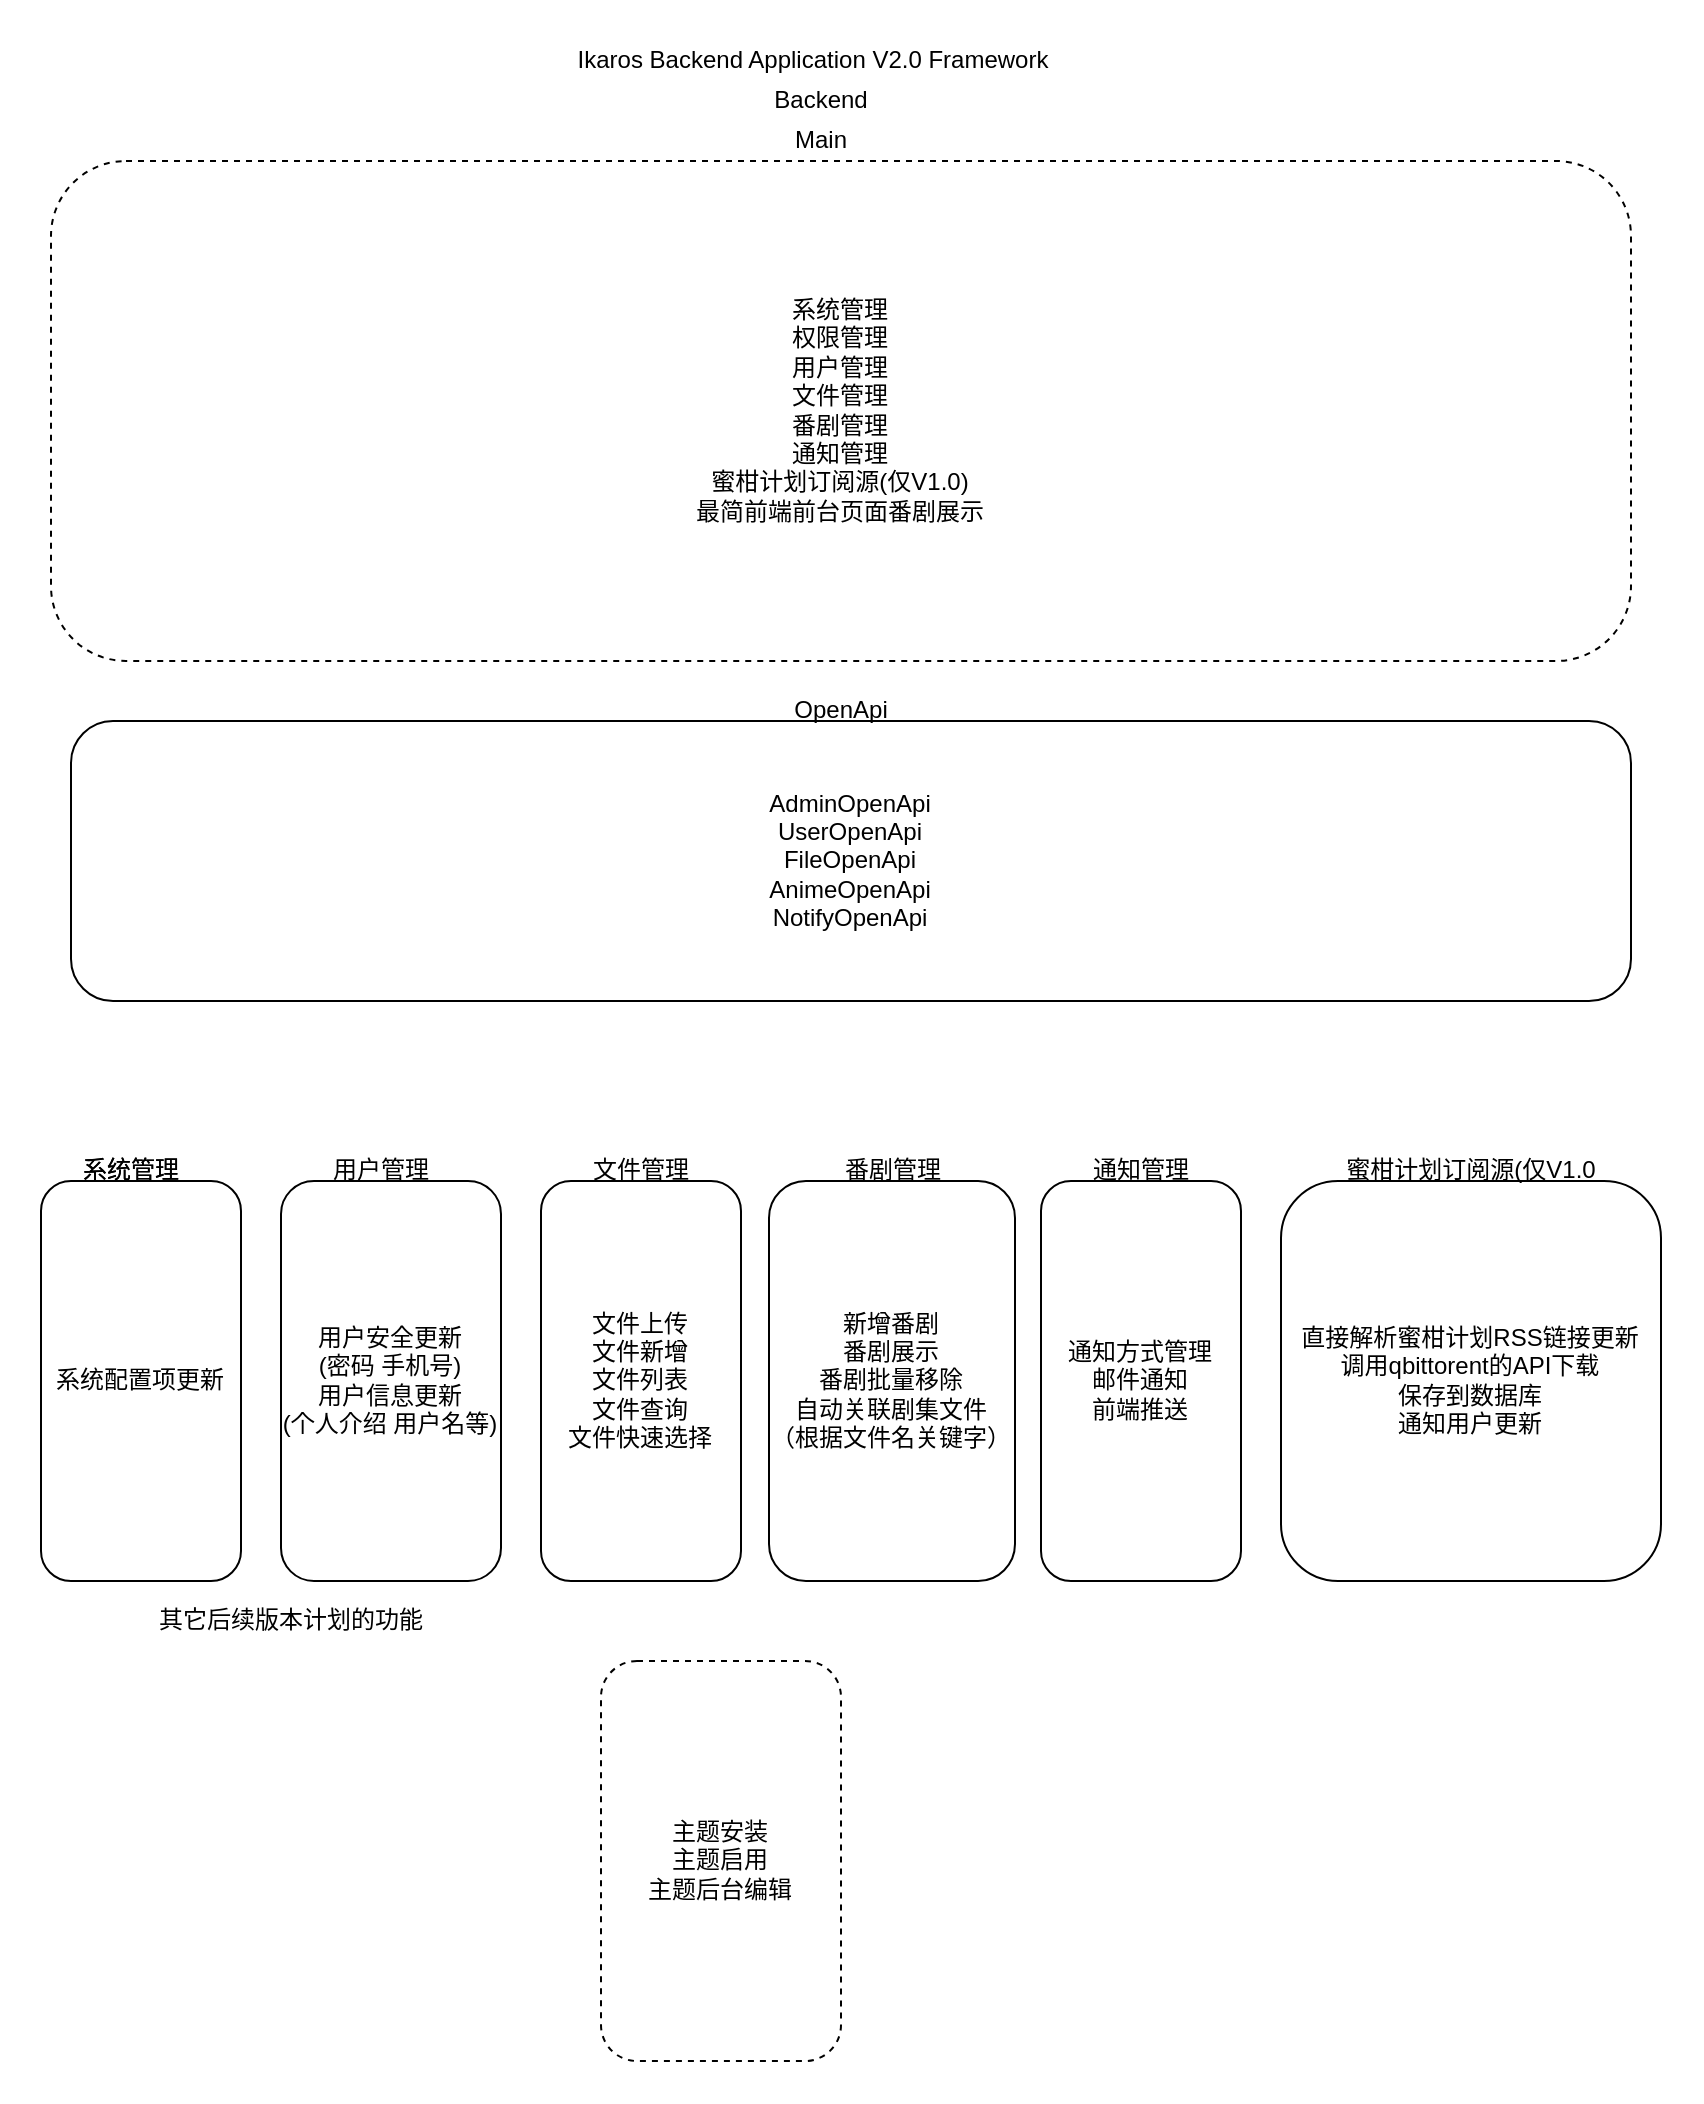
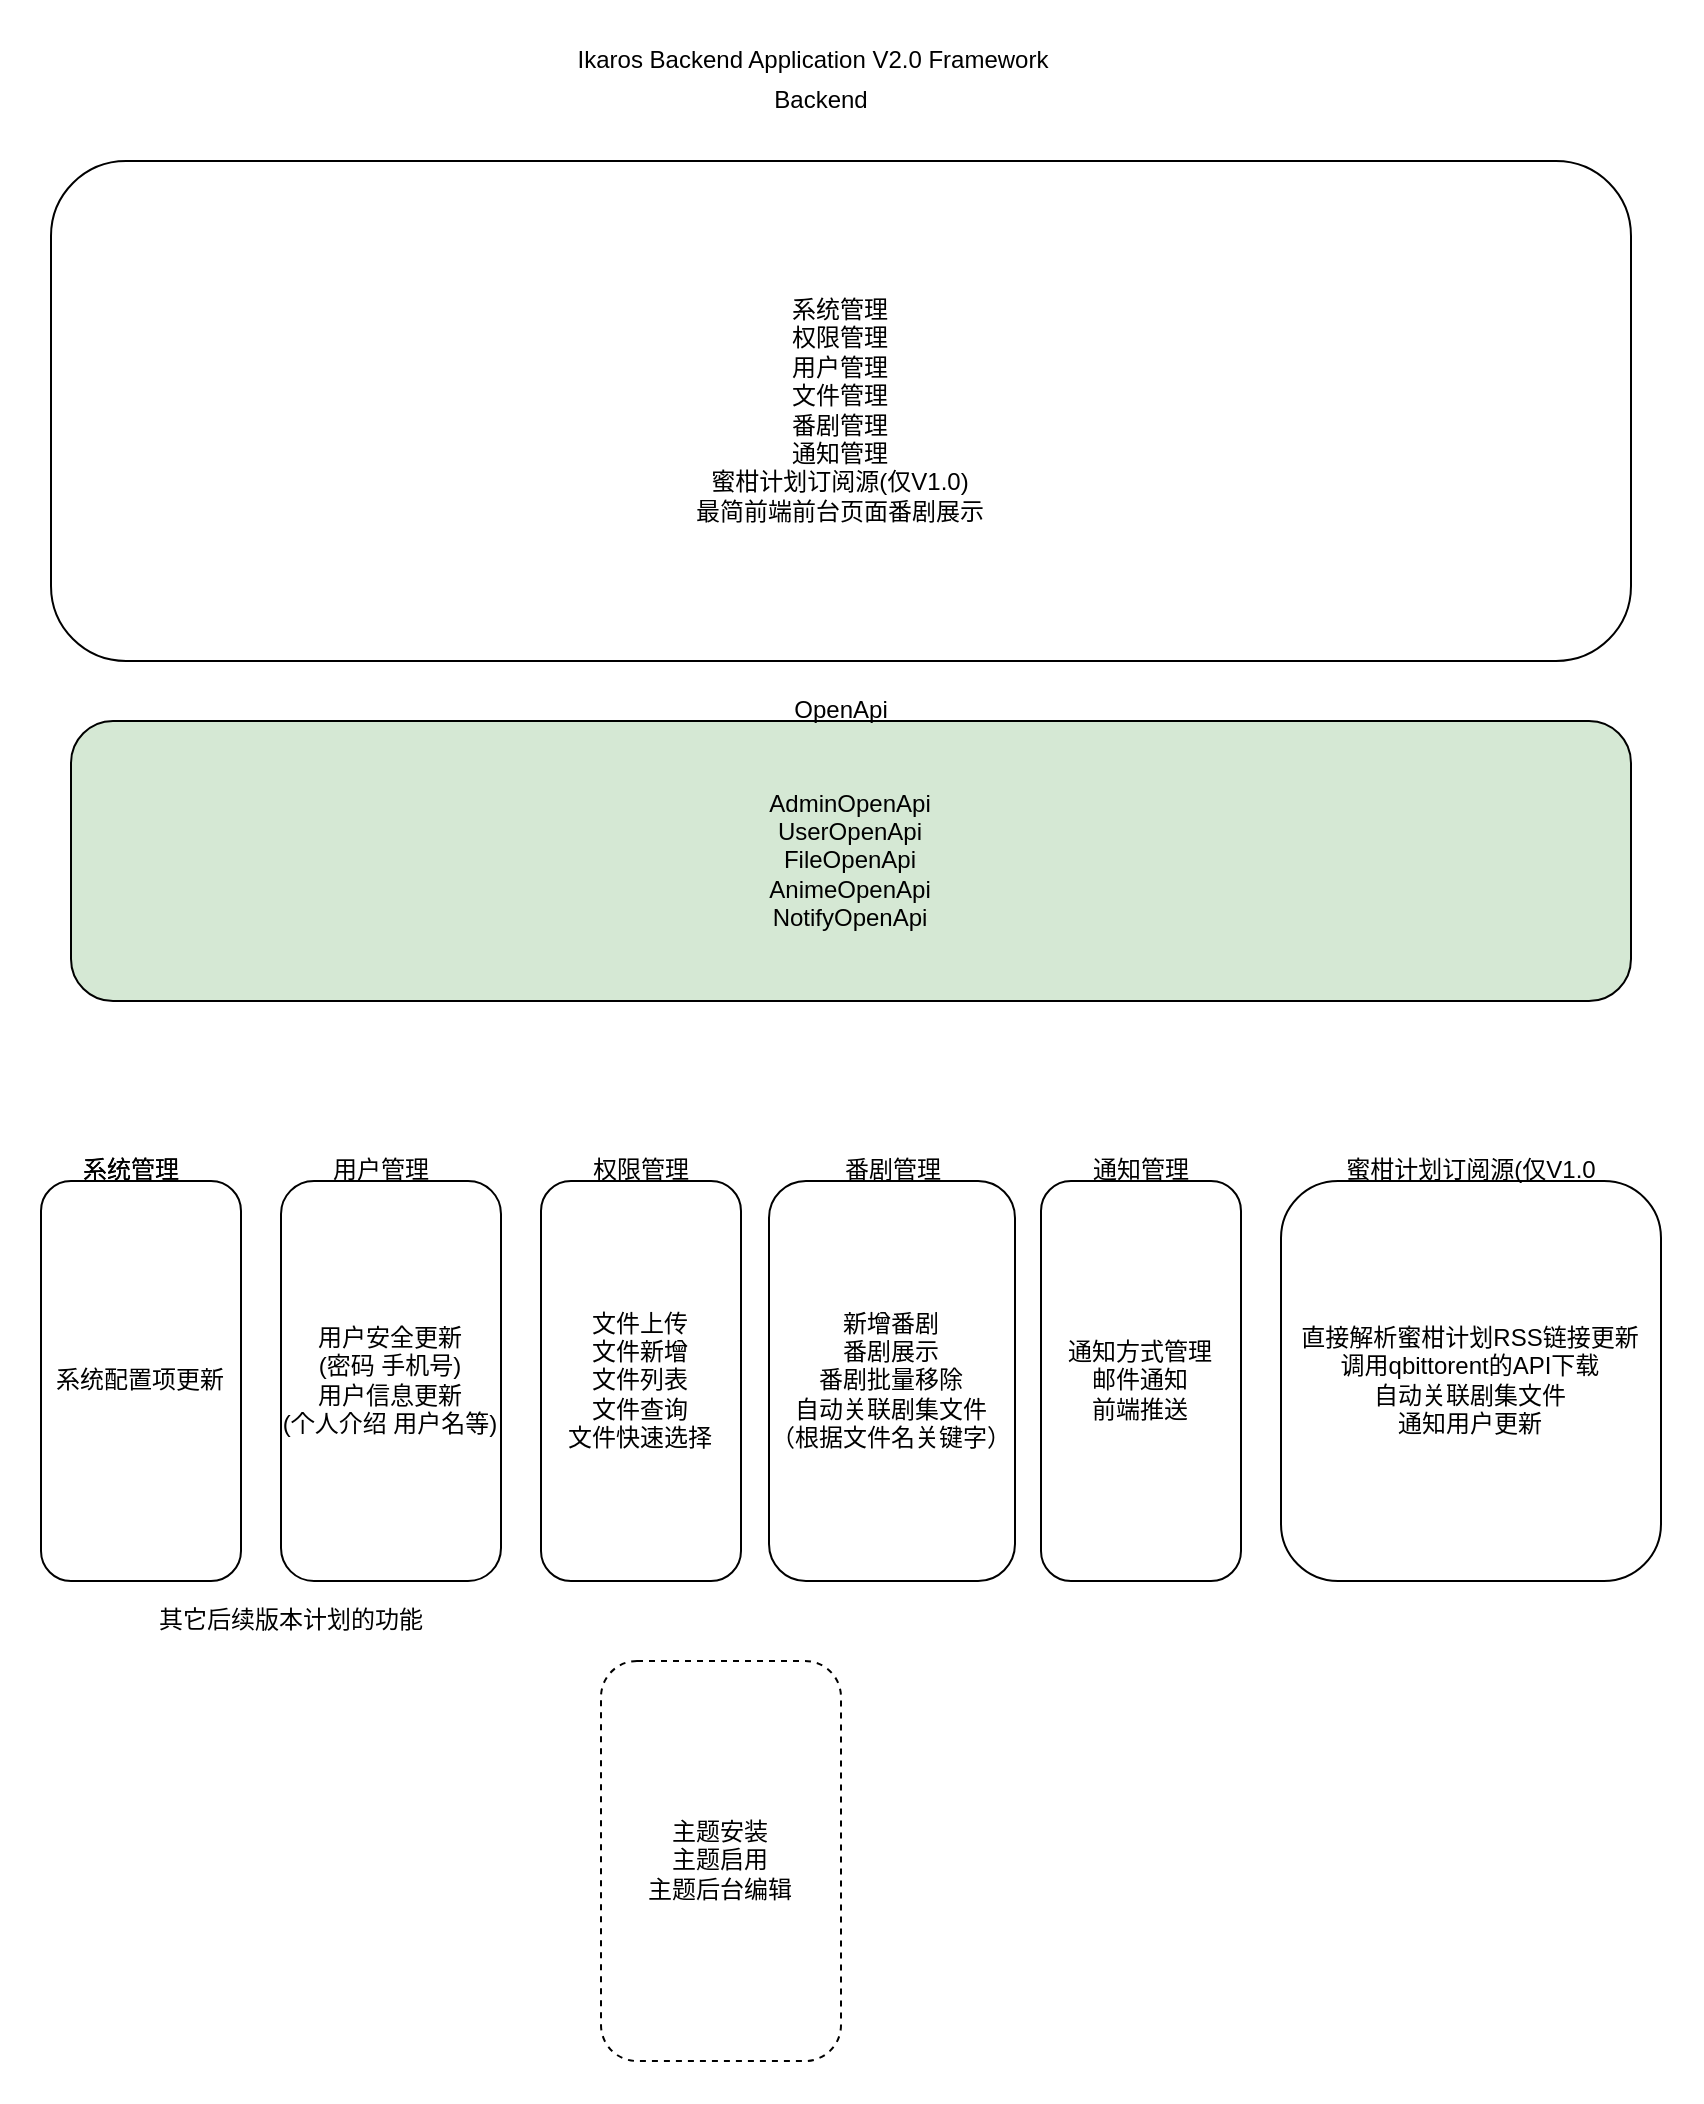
node "Main": removed
node "系统管理 权限管理 用户管理 文件管理 番剧管理 通知管理 蜜柑计划订阅源(仅V1.0) 最简前端前台页面番剧展示": style dashed -> solid
node "AdminOpenApi UserOpenApi FileOpenApi AnimeOpenApi NotifyOpenApi": fillcolor #ffffff -> #d5e8d4
node "文件管理": label "文件管理" -> "权限管理"
node "直接解析蜜柑计划RSS链接更新 调用qbittorent的API下载 保存到数据库 通知用户更新": label "直接解析蜜柑计划RSS链接更新 调用qbittorent的API下载 保存到数据库 通知用户更新" -> "直接解析蜜柑计划RSS链接更新 调用qbittorent的API下载 自动关联剧集文件 通知用户更新"
